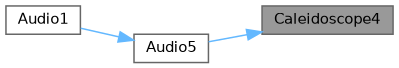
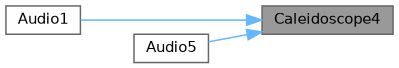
edge "Audio1" -> "Audio5": now "Audio1" -> "Caleidoscope4"
